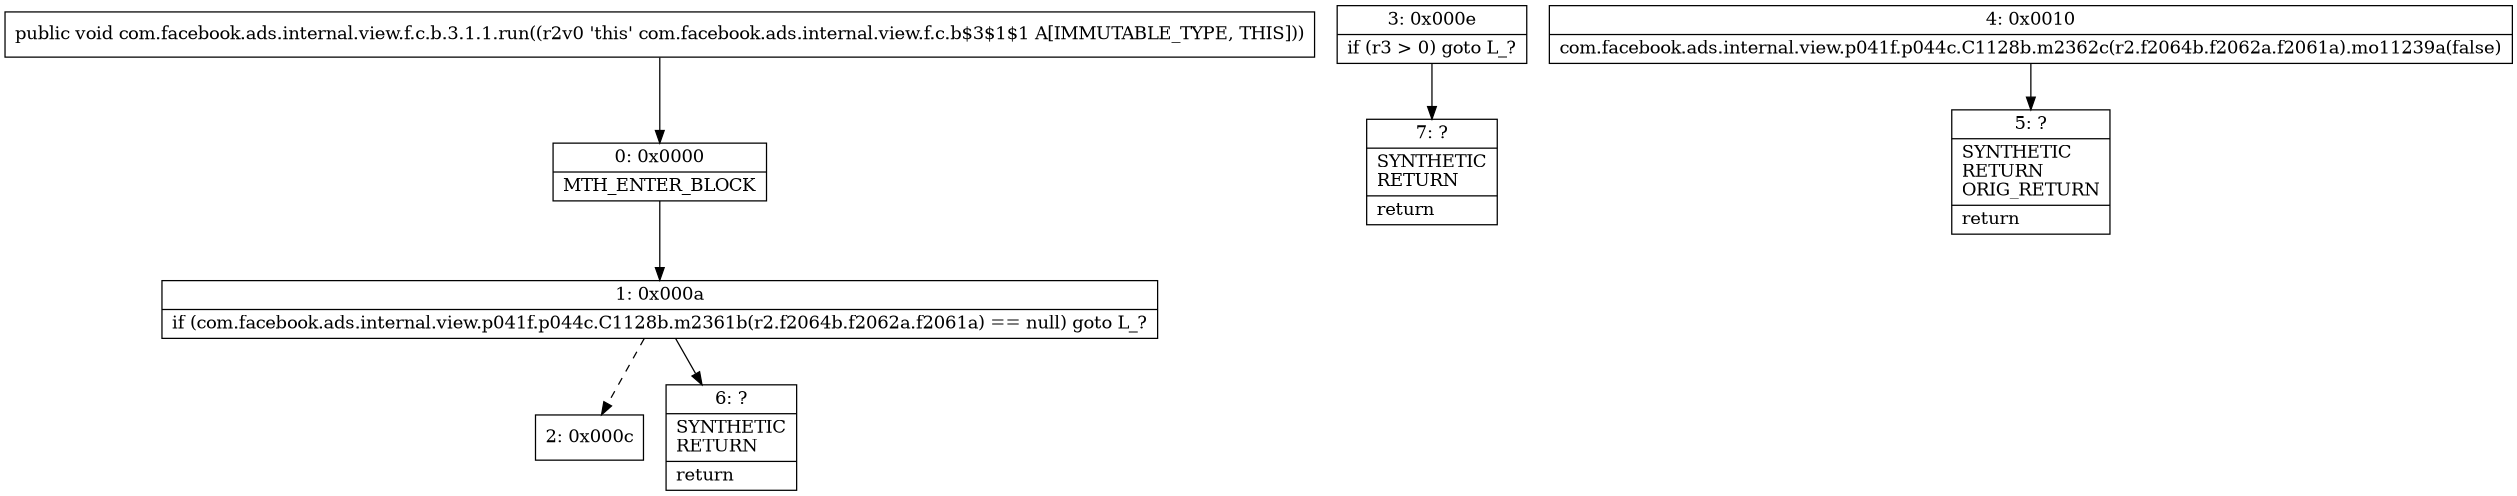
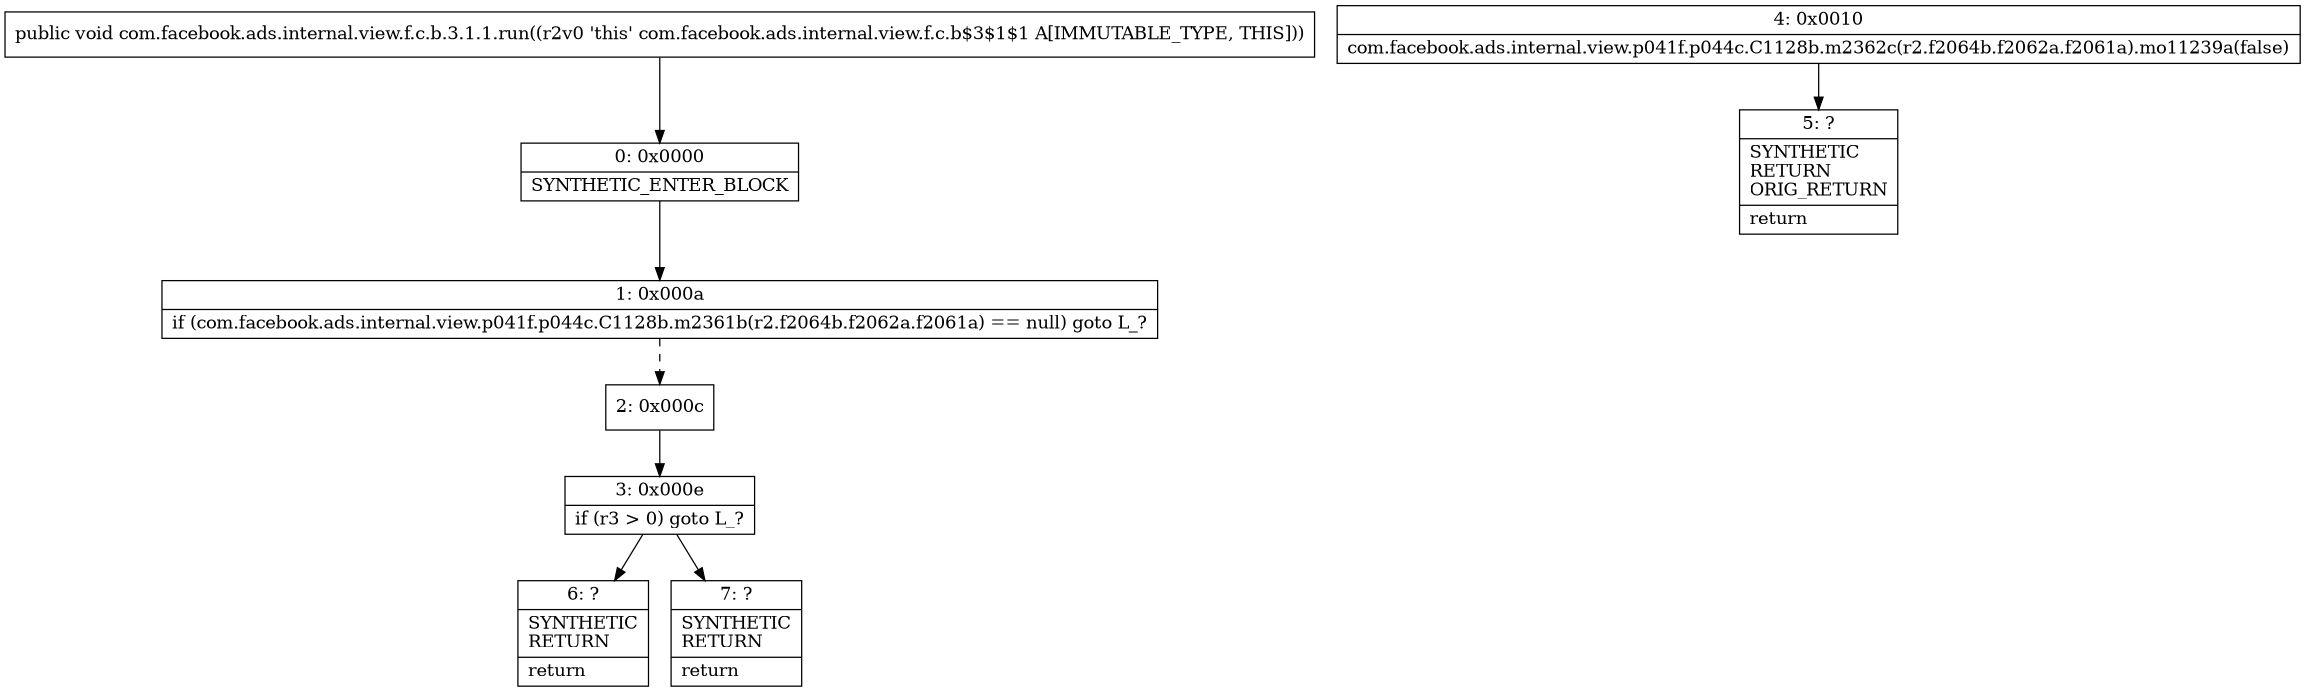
node "0: 0x0000": text "MTH_ENTER_BLOCK" -> "SYNTHETIC_ENTER_BLOCK"
edge "1: 0x000a" -> "6: ?": now "3: 0x000e" -> "6: ?"
edge "2: 0x000c" -> "3: 0x000e": added
